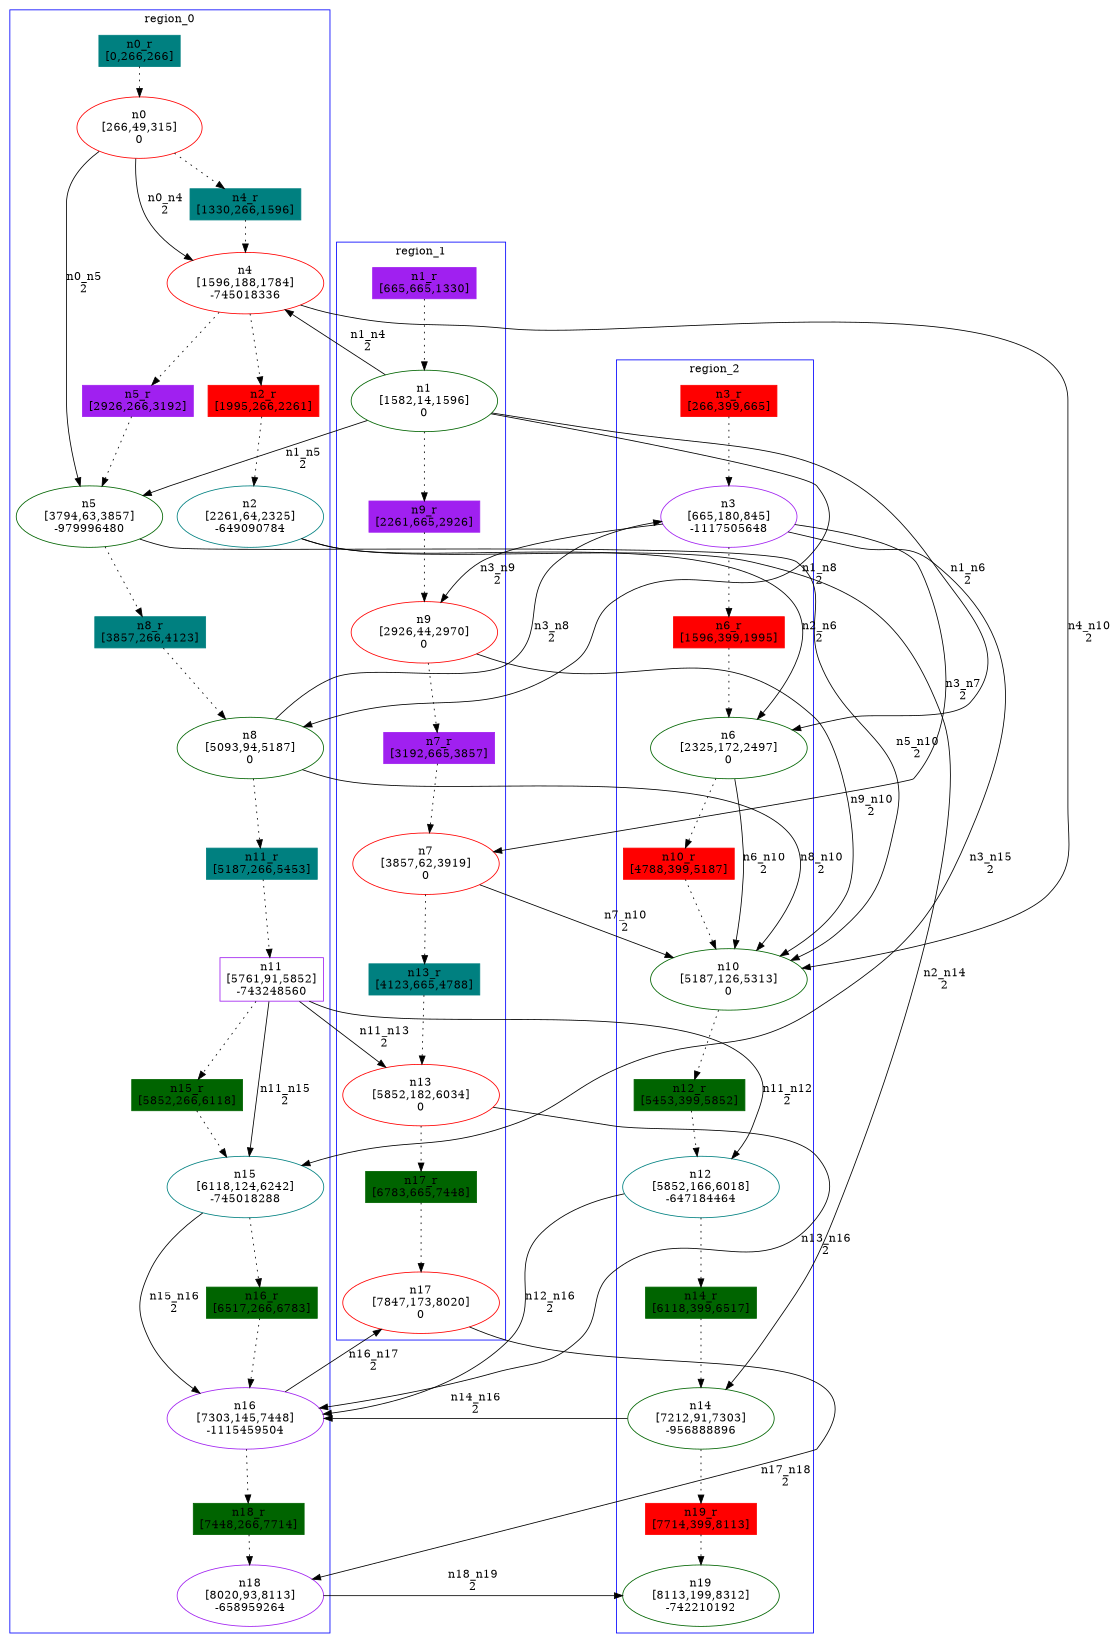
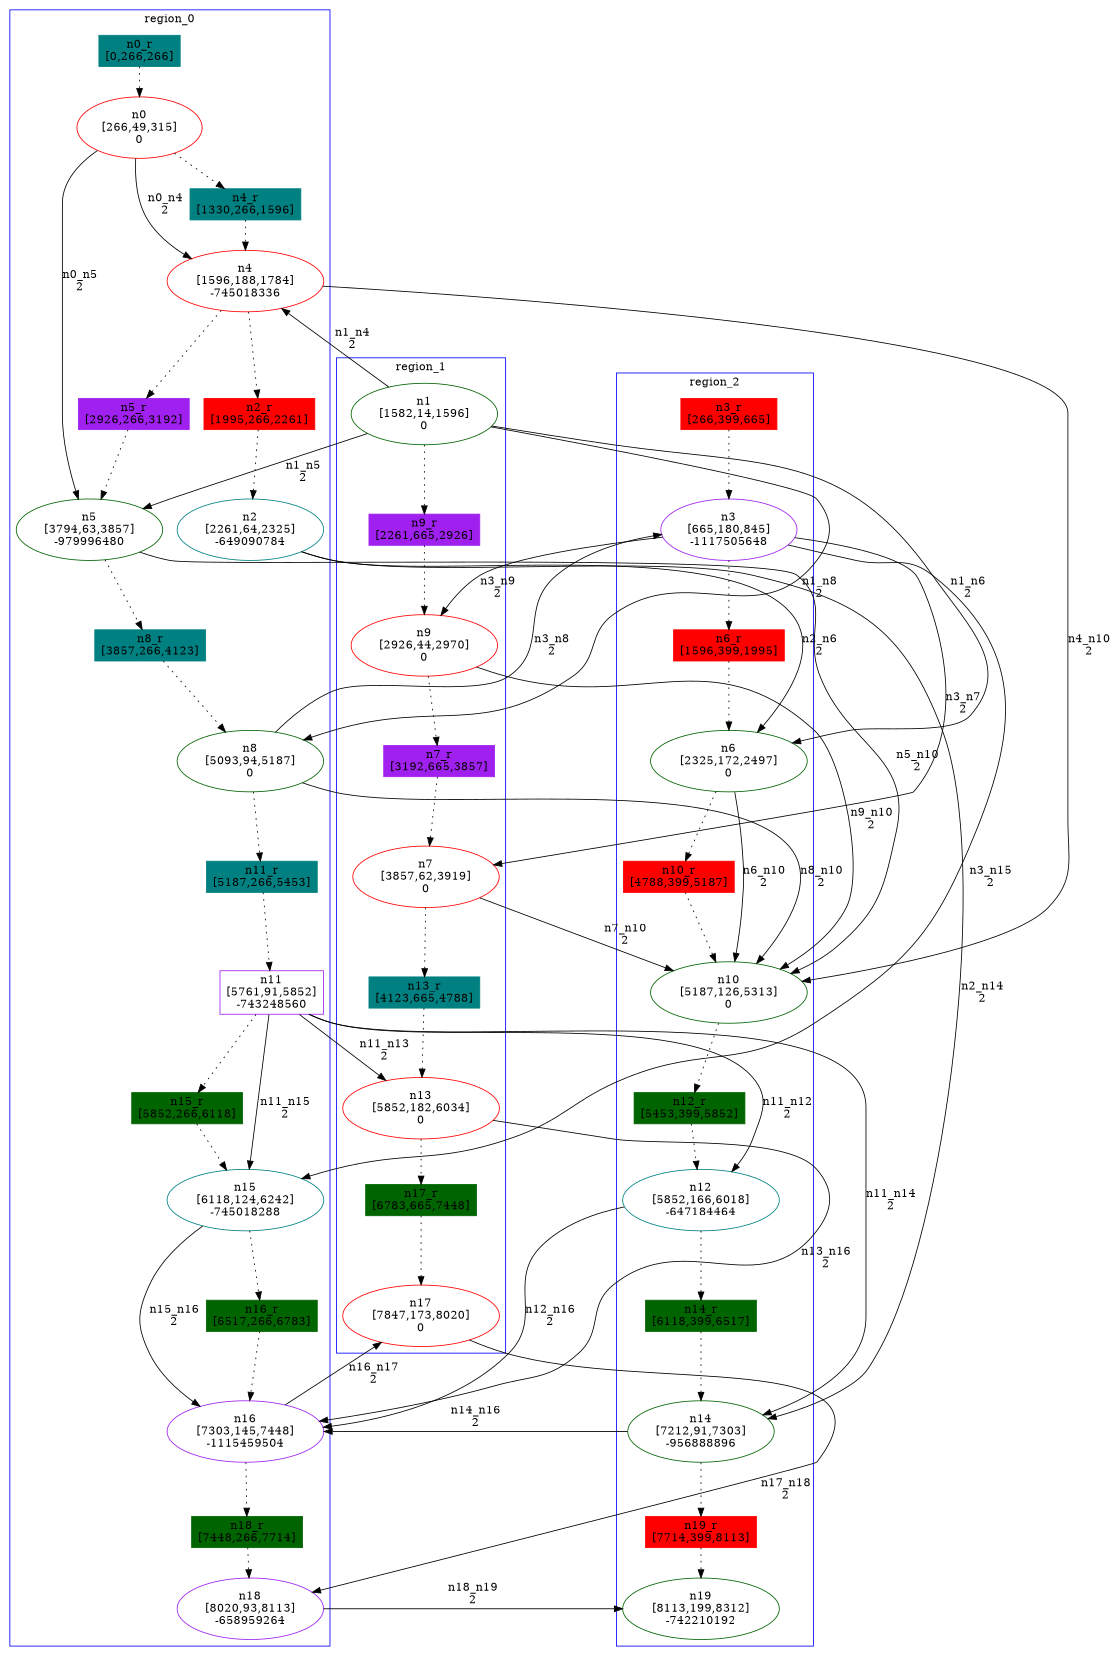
node "n1_r [665,665,1330]": removed
edge "n11 [5761,91,5852] -743248560" -> "n14 [7212,91,7303] -956888896": added, label "n11_n14 2"
